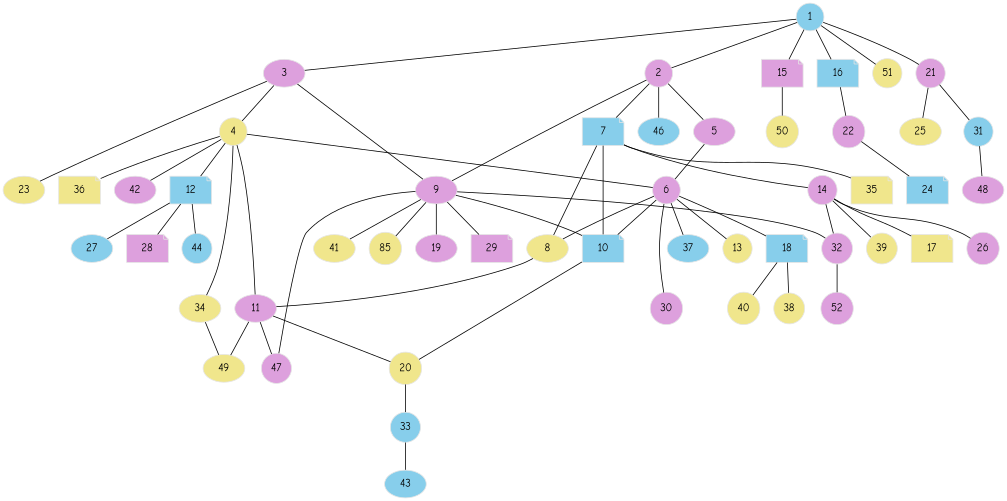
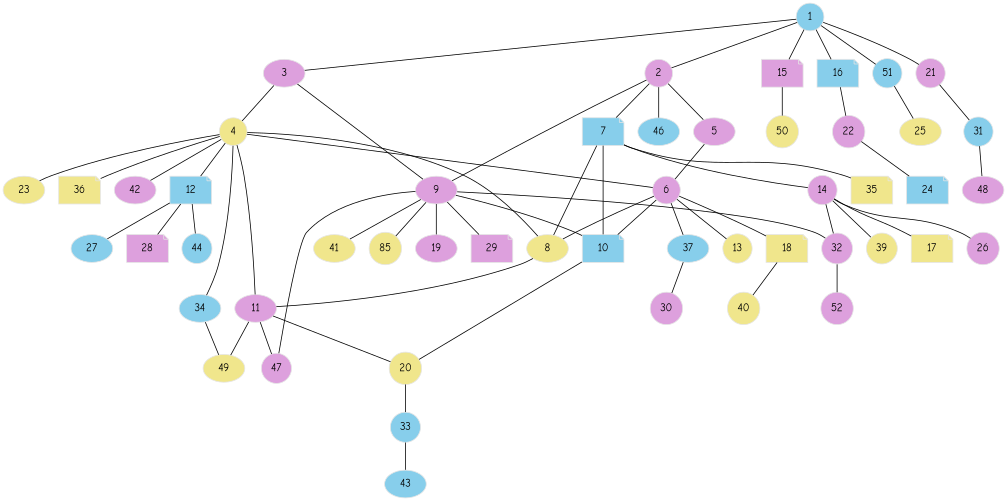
node "51": fillcolor khaki -> skyblue
edge "21" -- "25": now "51" -- "25"
edge "3" -- "23": now "4" -- "23"
edge "4" -- "8": added
edge "6" -- "30": now "37" -- "30"
node "18": fillcolor skyblue -> khaki
node "34": fillcolor khaki -> skyblue
node "38": removed
